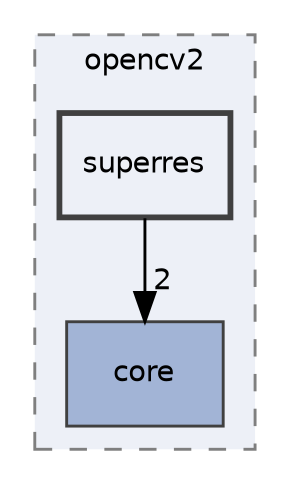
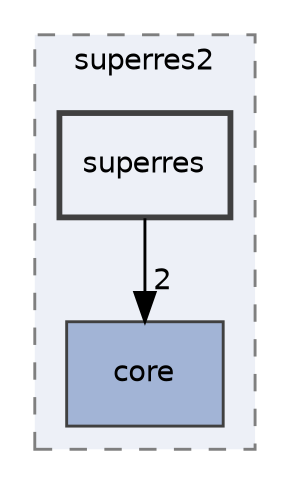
cluster "opencv2": label "opencv2" -> "superres2"
